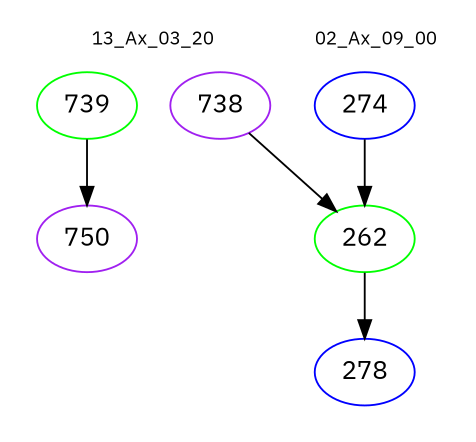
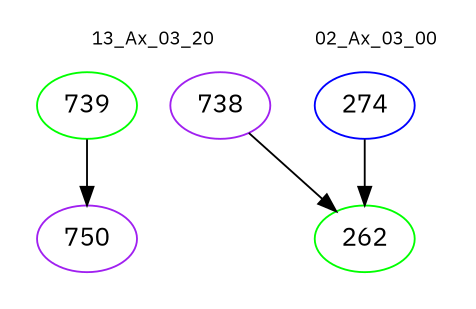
cluster "02_Ax_09_00": label "02_Ax_09_00" -> "02_Ax_03_00"
node "278": removed
